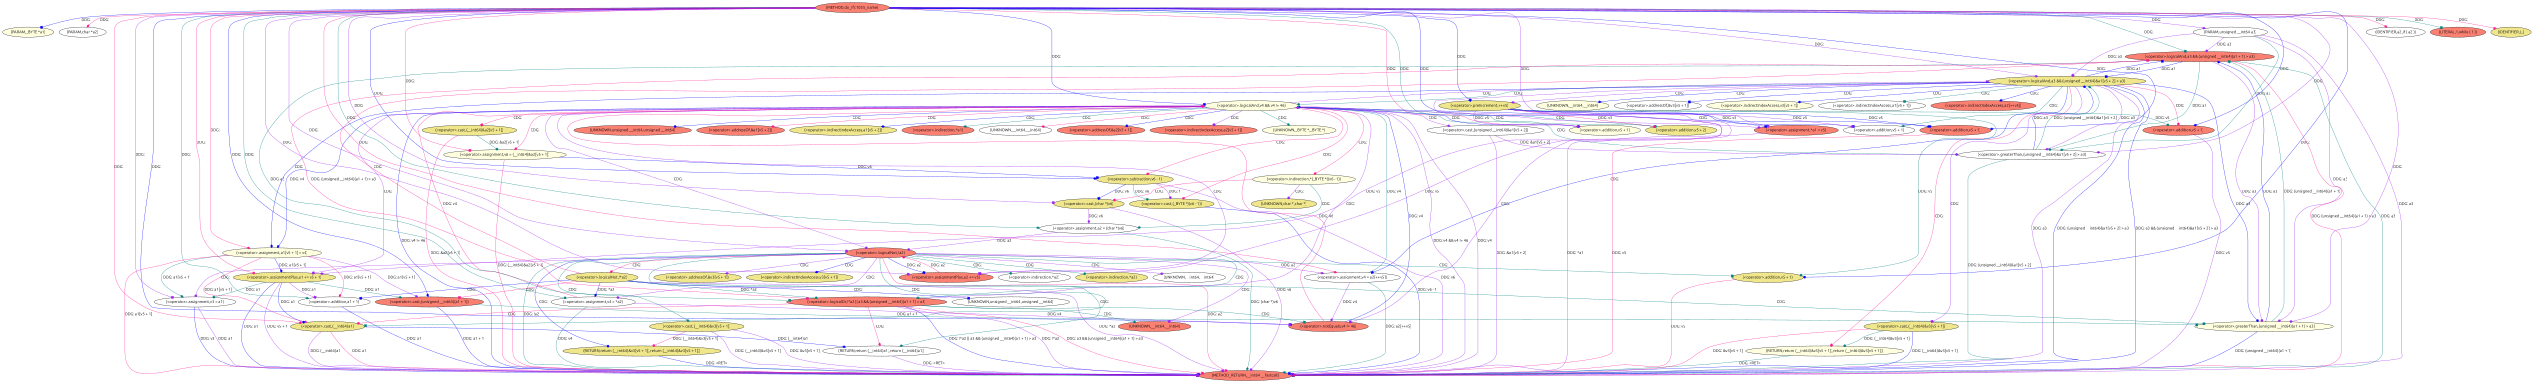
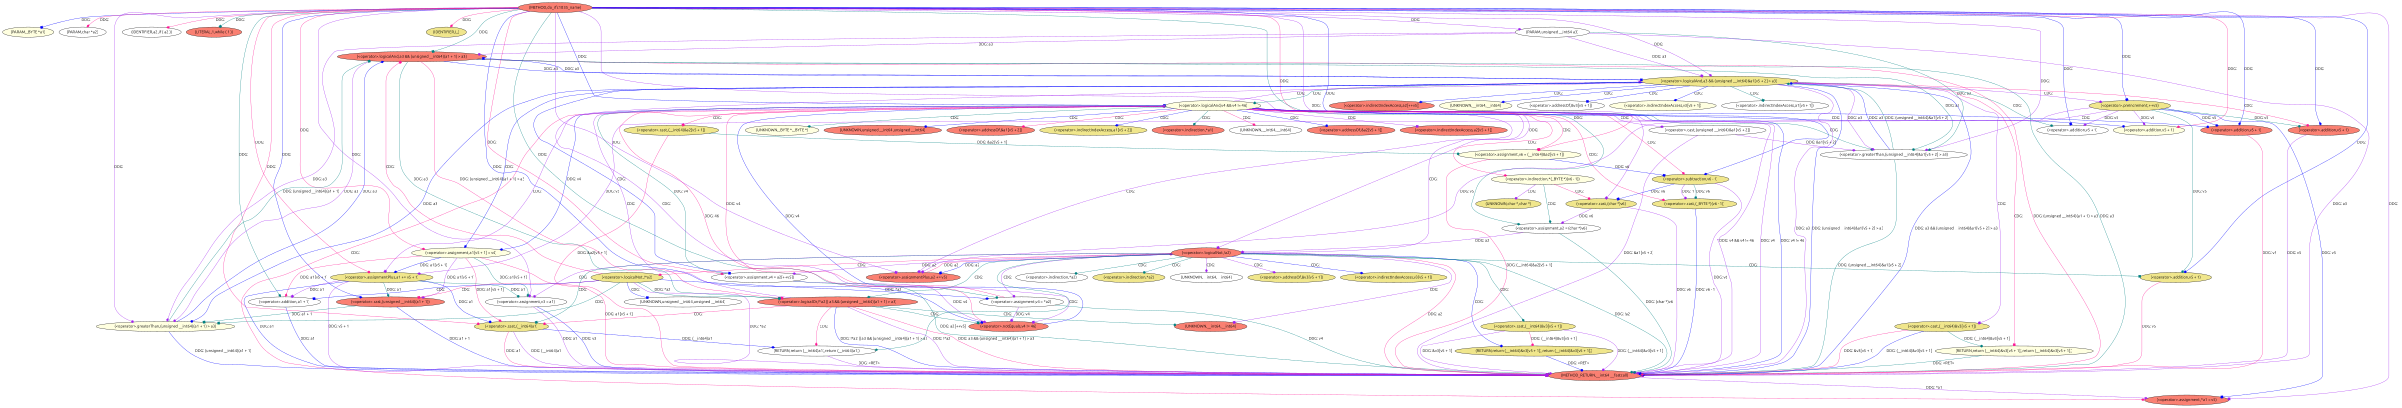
edge "(<operator>.logicalAnd,v4 && v4 != 46)" -> "(<operator>.assignment,*a1 = v5)": color purple -> deeppink
node "(<operator>.addition,v5 + 2)": removed
edge "(<operator>.assignment,*a1 = v5)" -> "(METHOD_RETURN,__int64 __fastcall)": reversed
